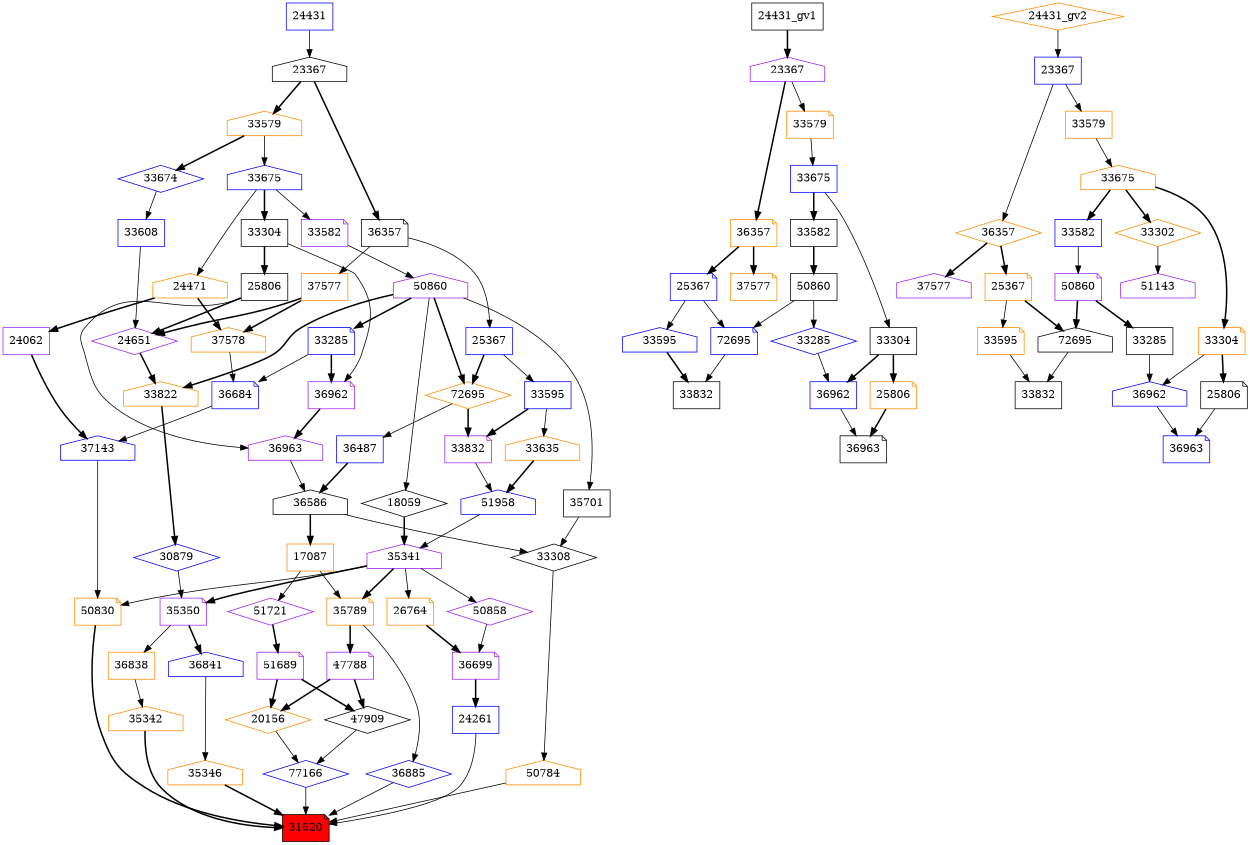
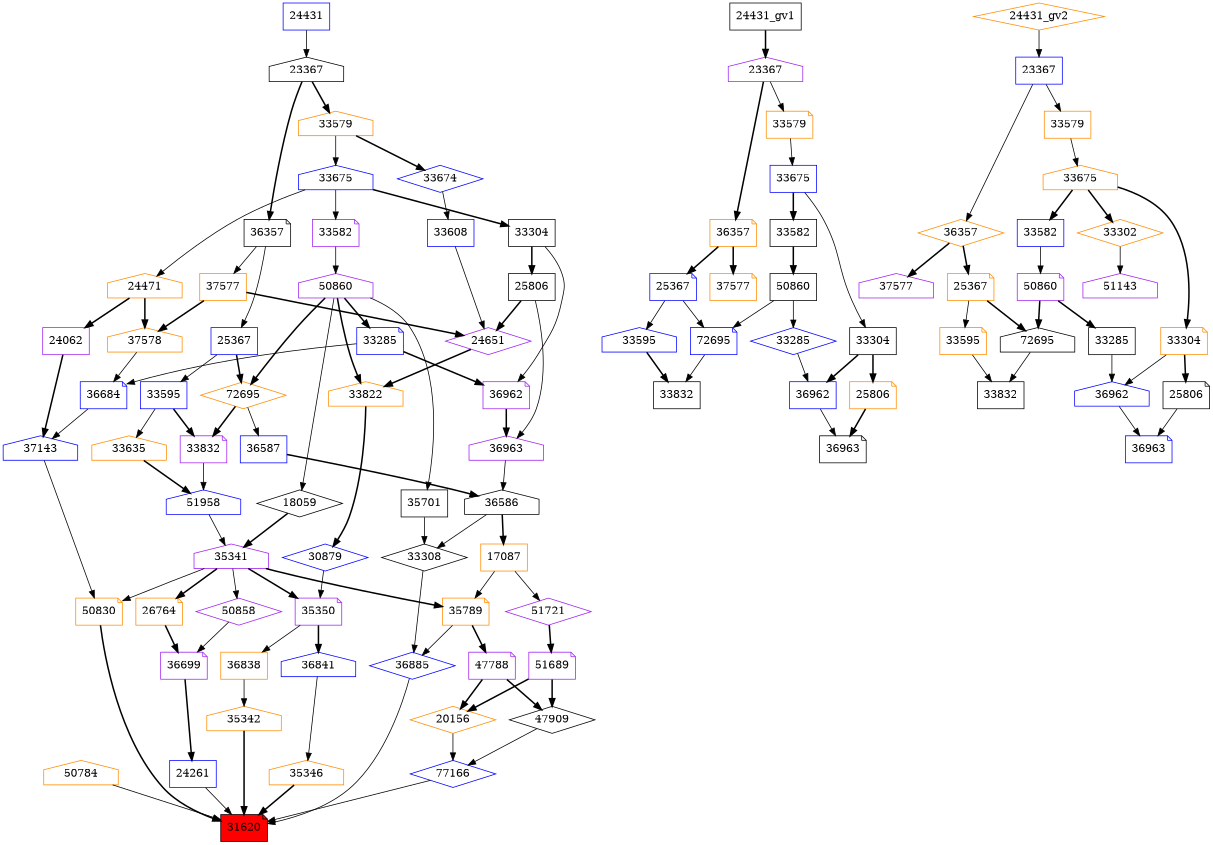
node "36487": label "36487" -> "36587"
edge "35341" -> "26764": style solid -> bold
edge "33308" -> "50784": now "33308" -> "36885"
